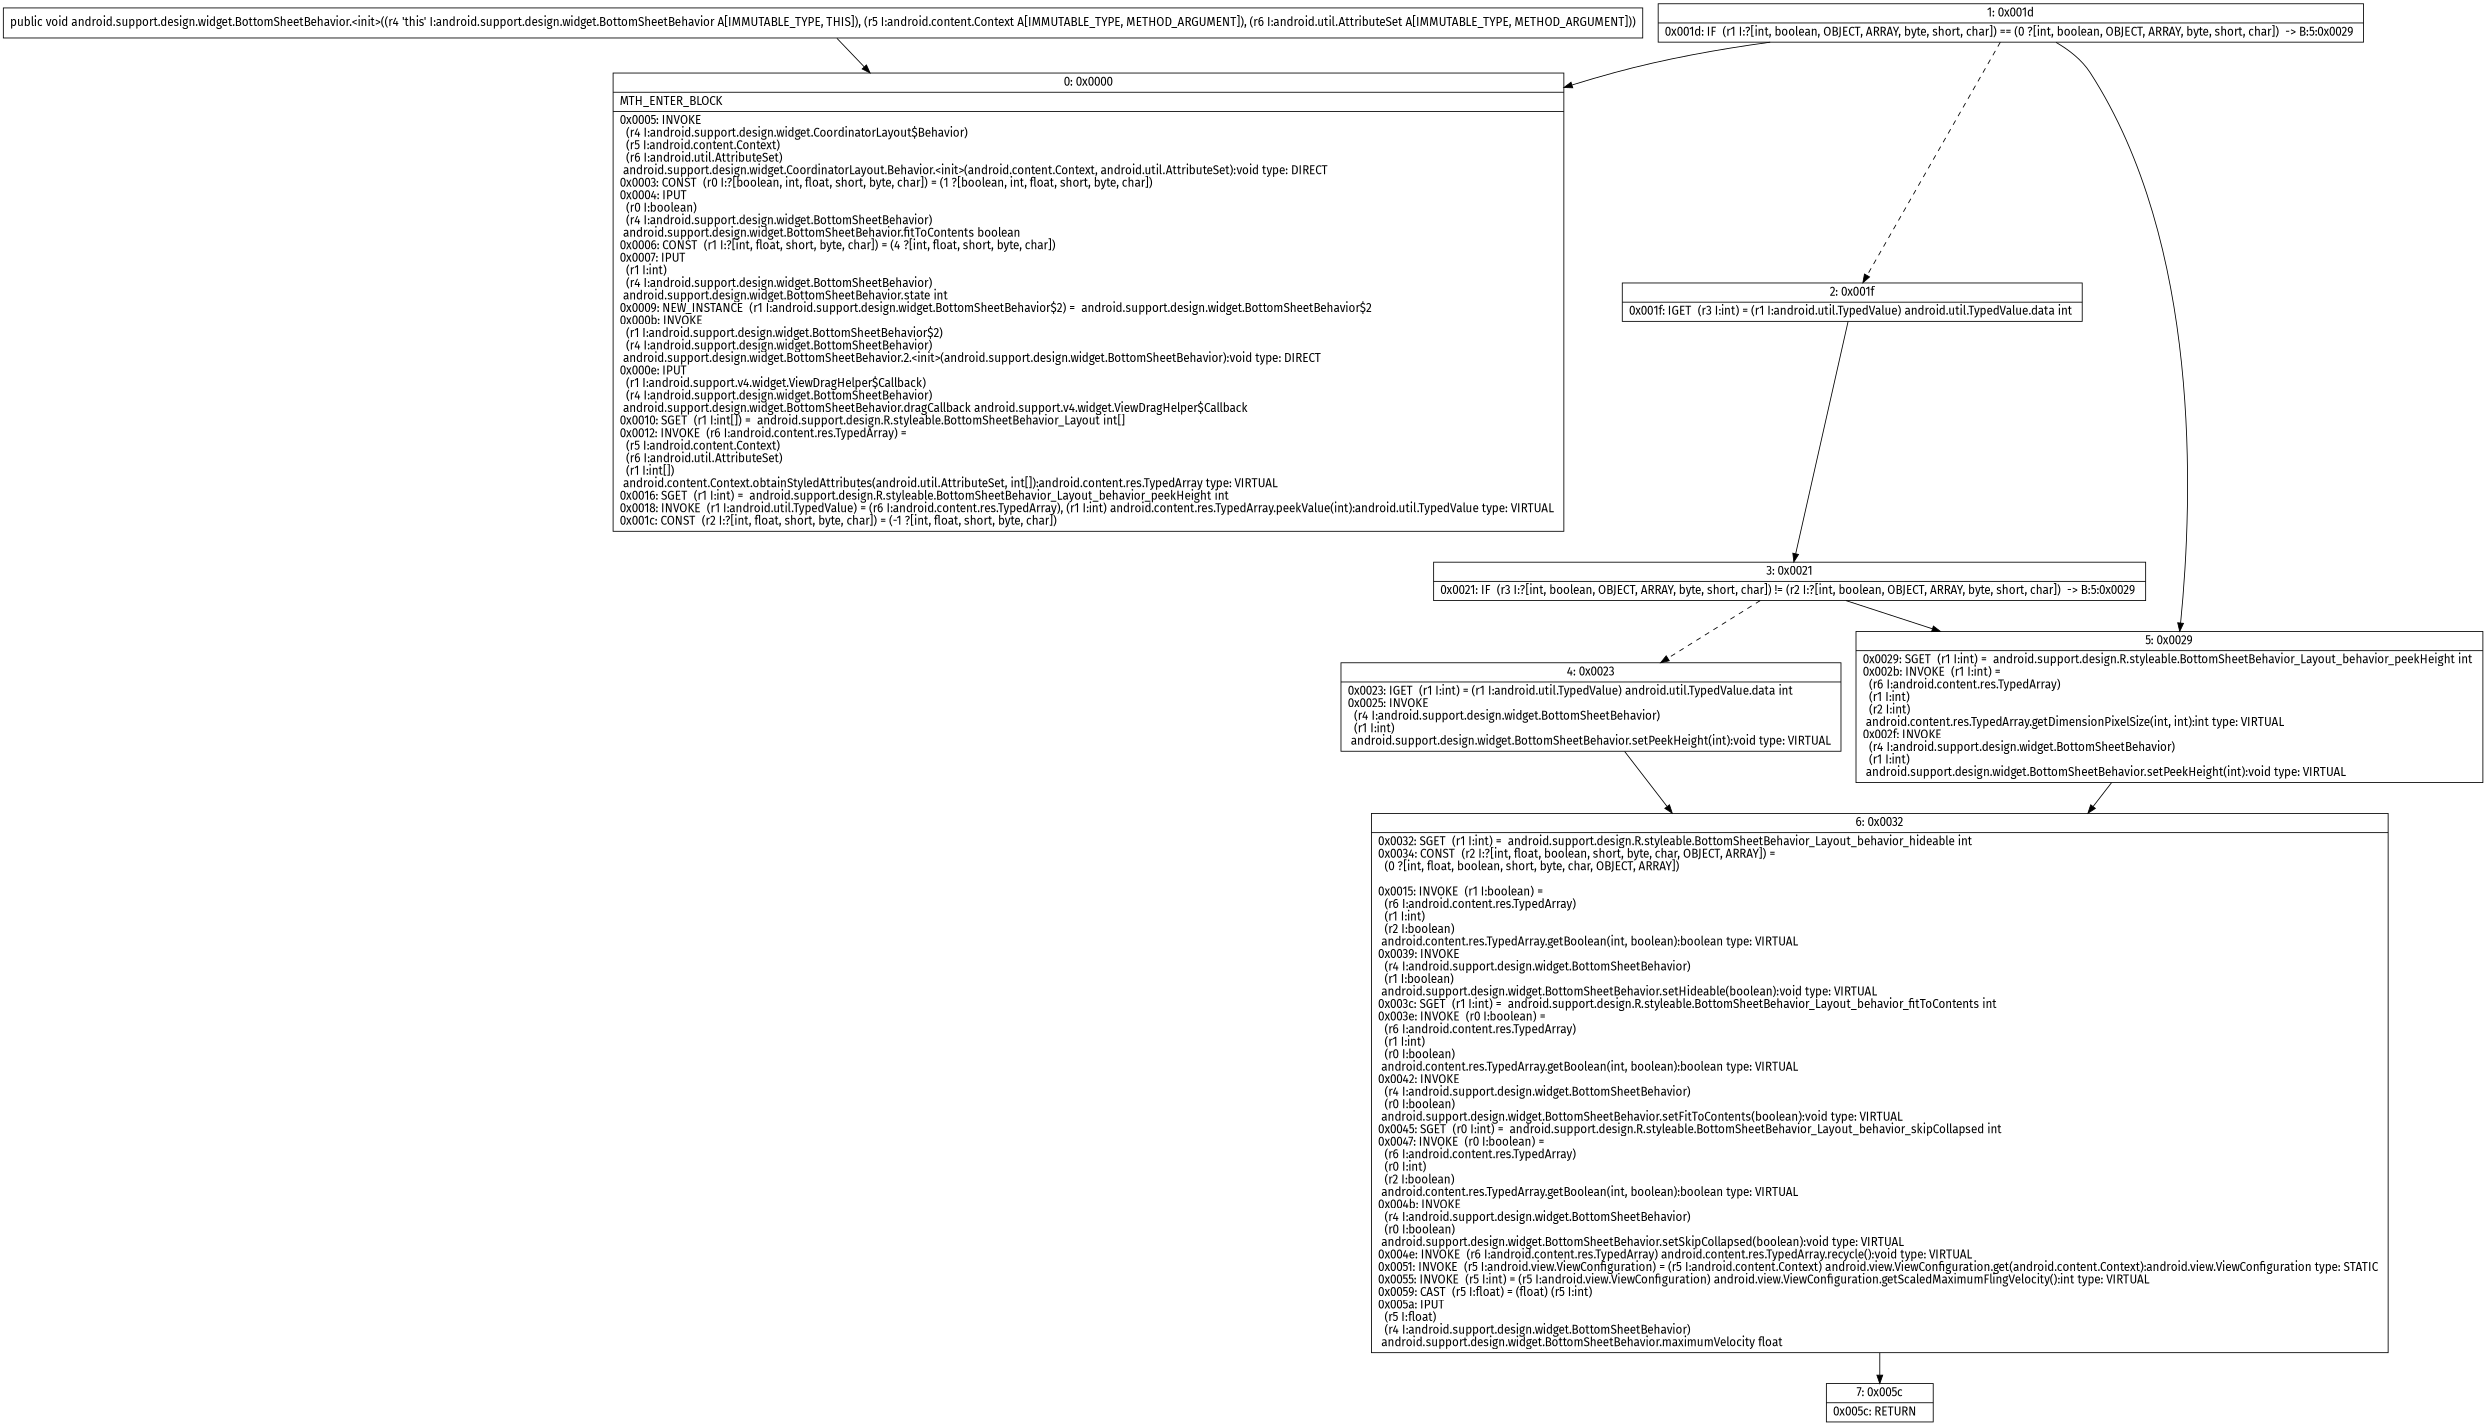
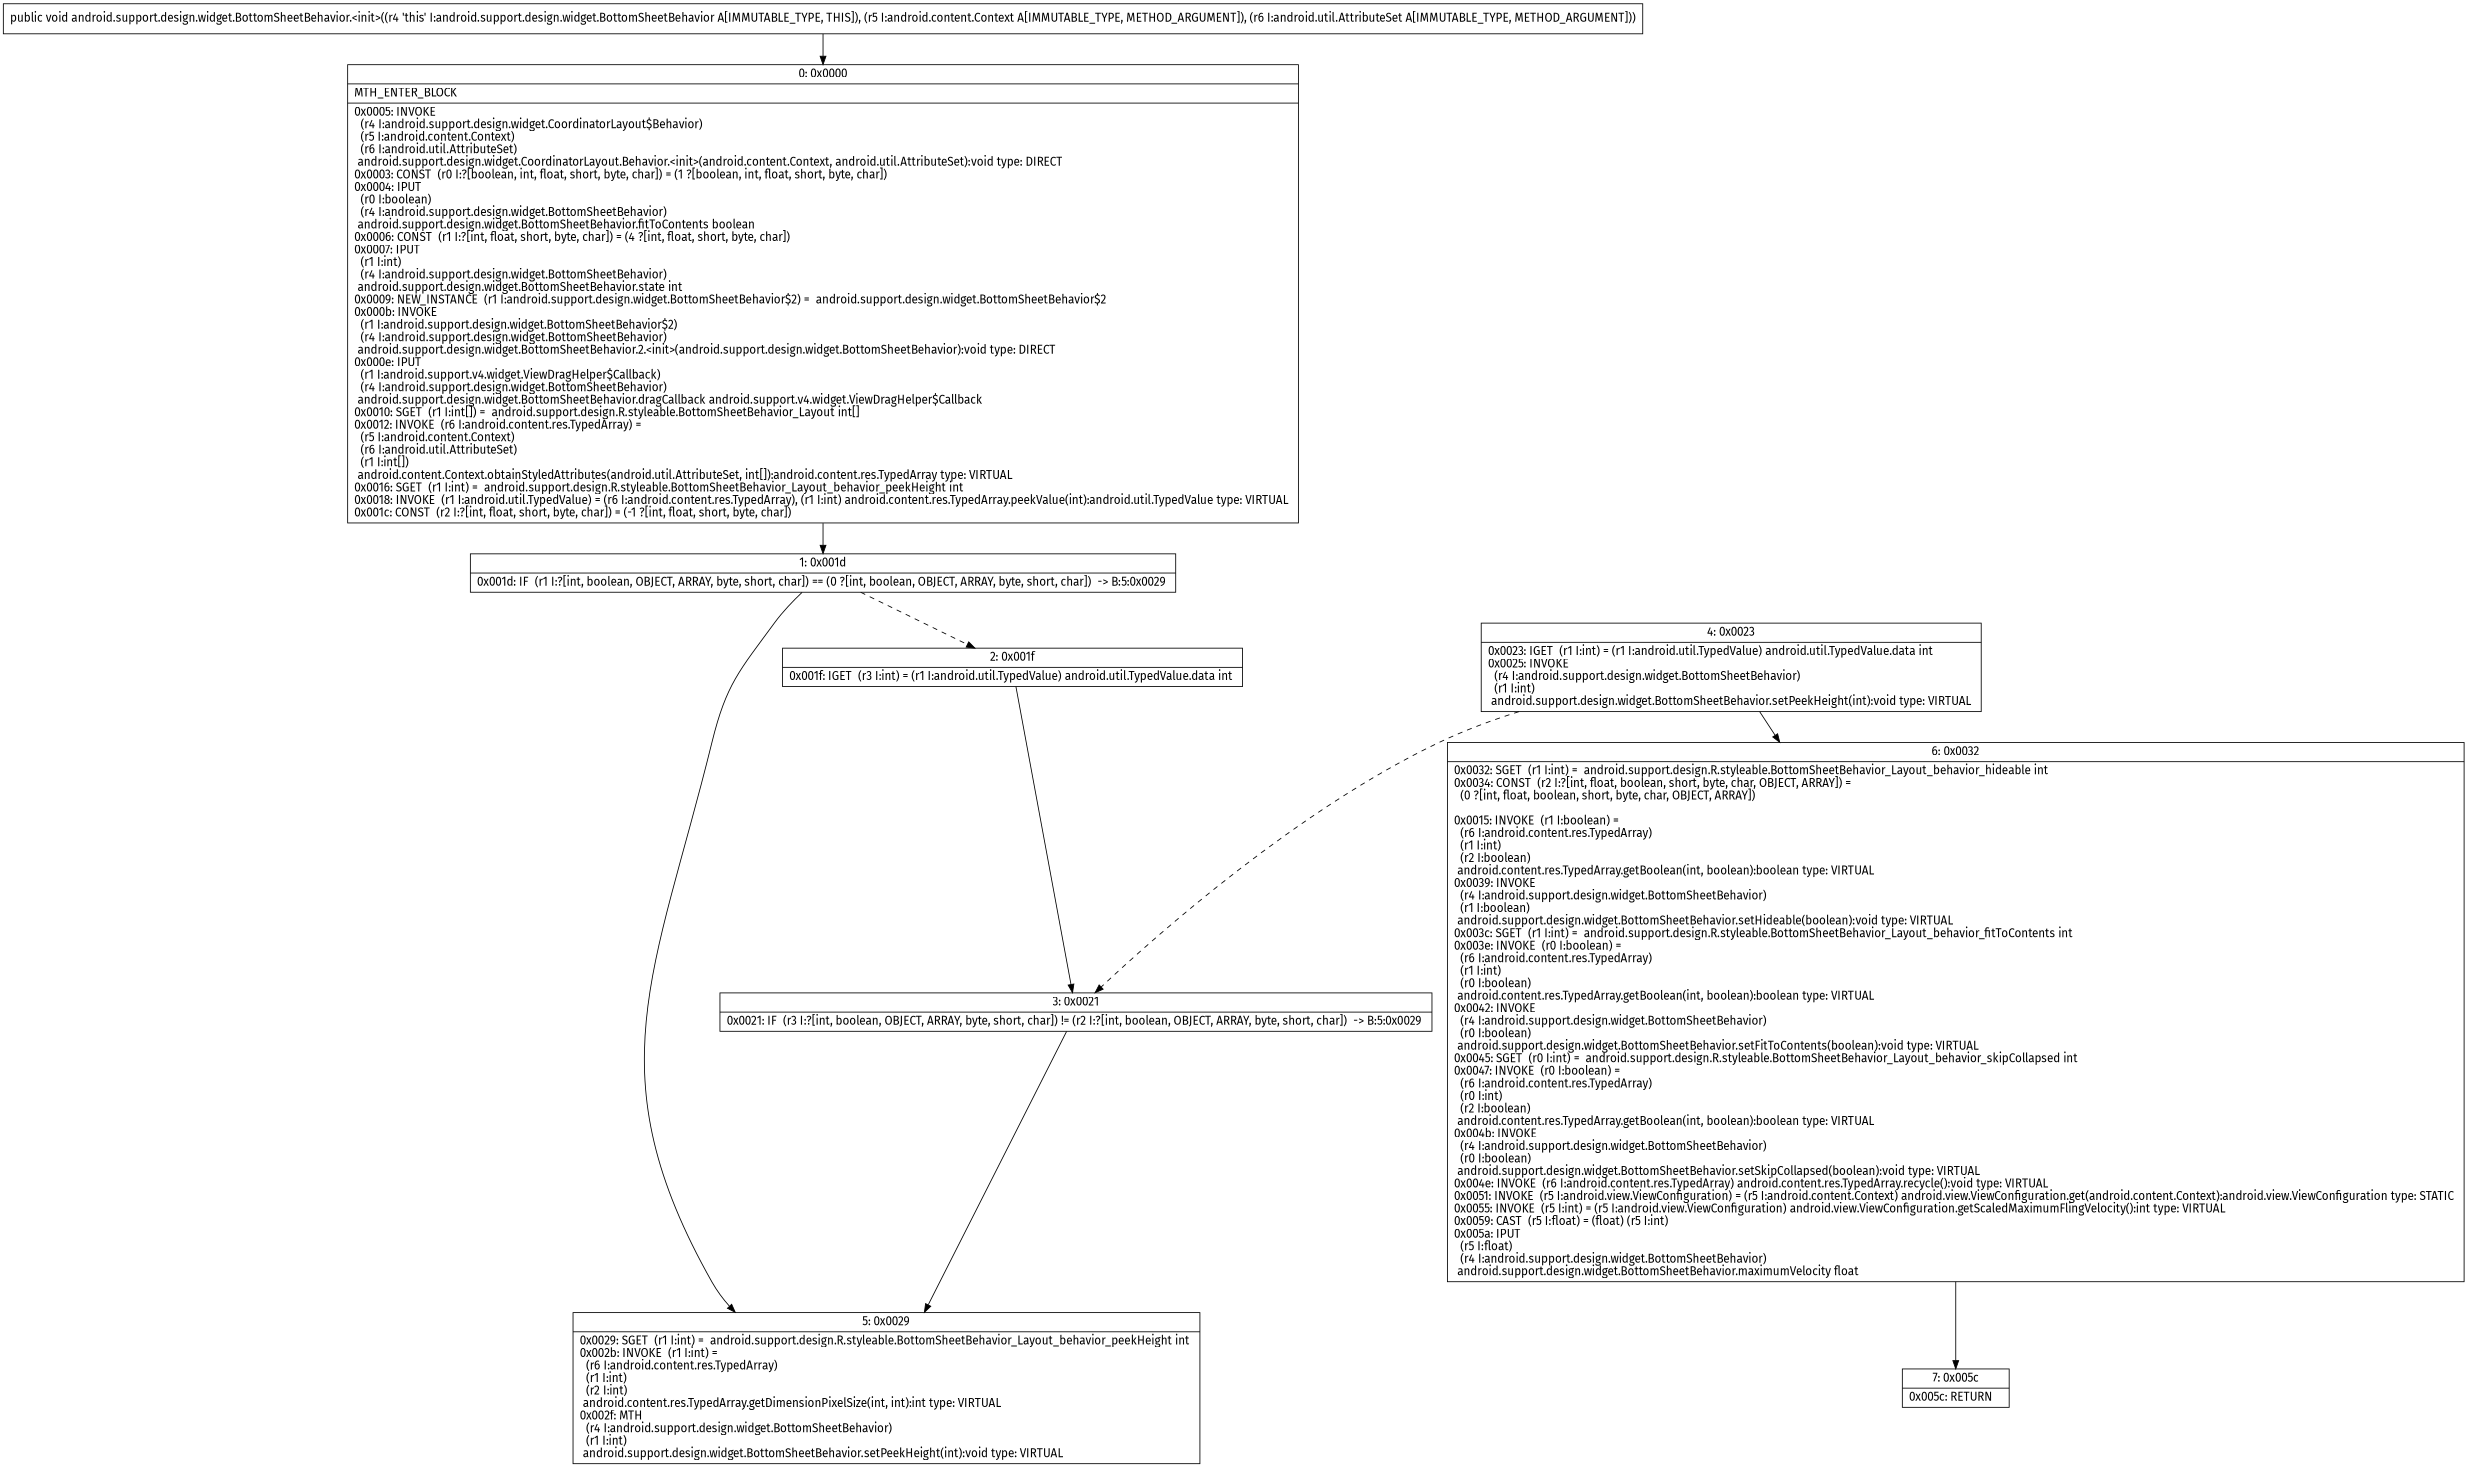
edge "1: 0x001d" -> "0: 0x0000": reversed
edge "3: 0x0021" -> "4: 0x0023": reversed
node "5: 0x0029": text "0x002f: INVOKE" -> "0x002f: MTH"
edge "5: 0x0029" -> "6: 0x0032": removed
